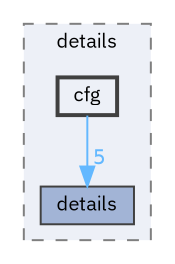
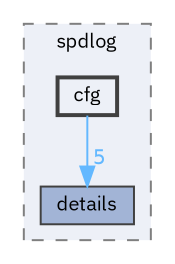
cluster "details": label "details" -> "spdlog"
